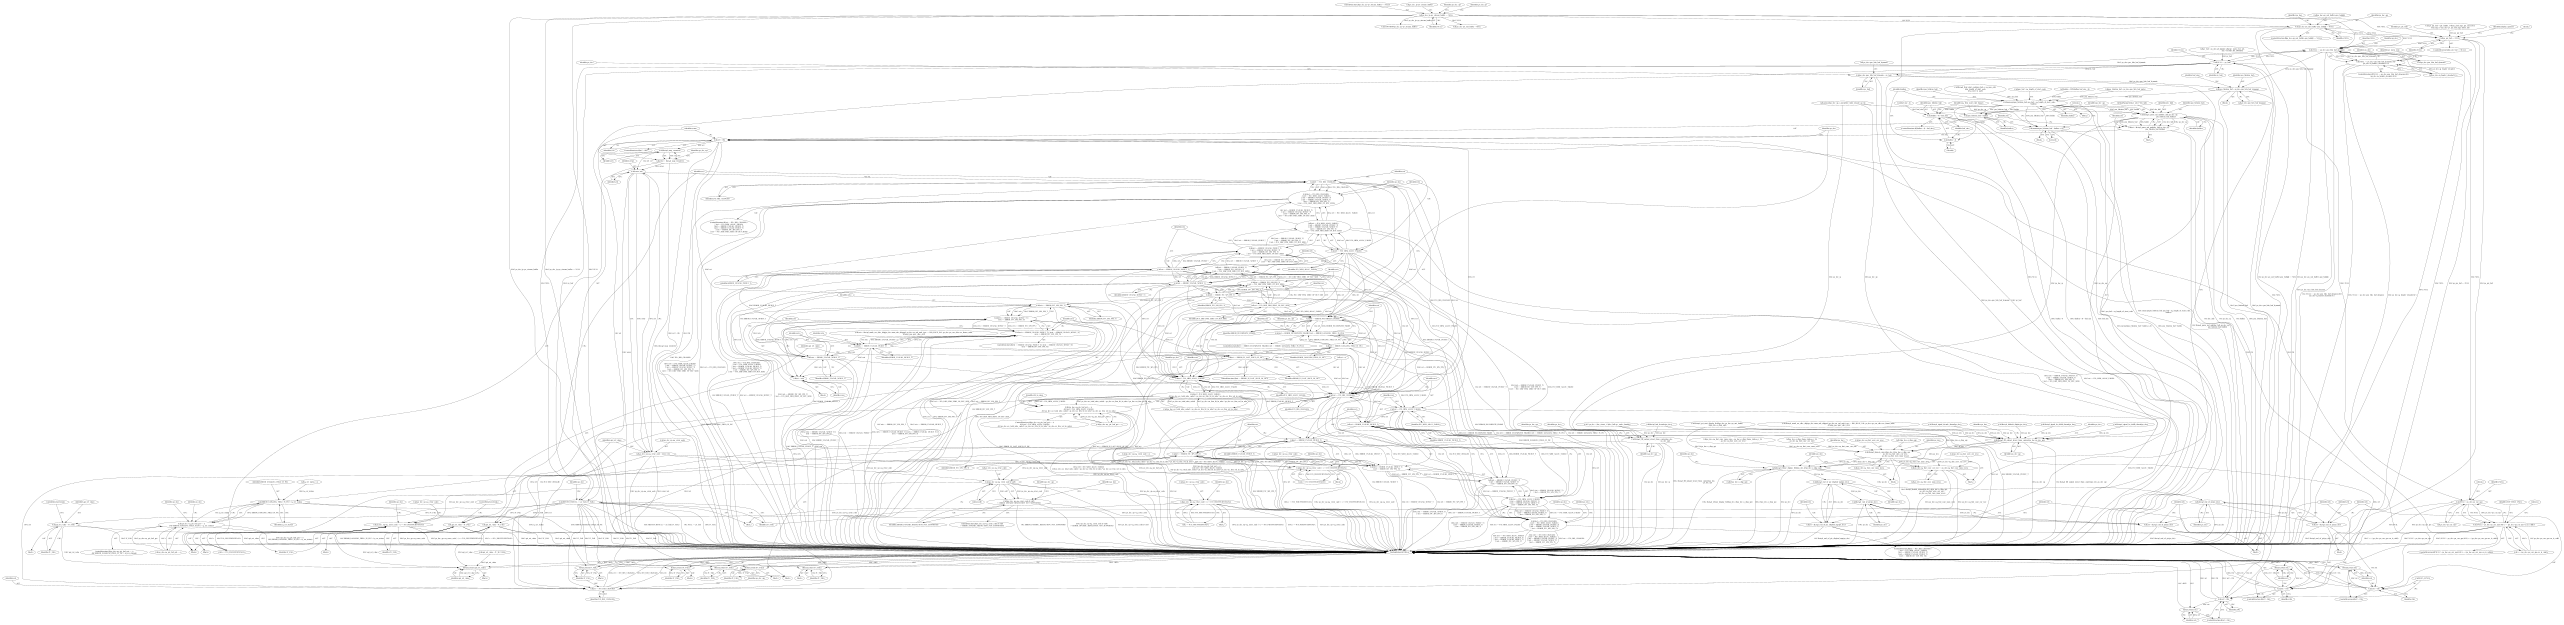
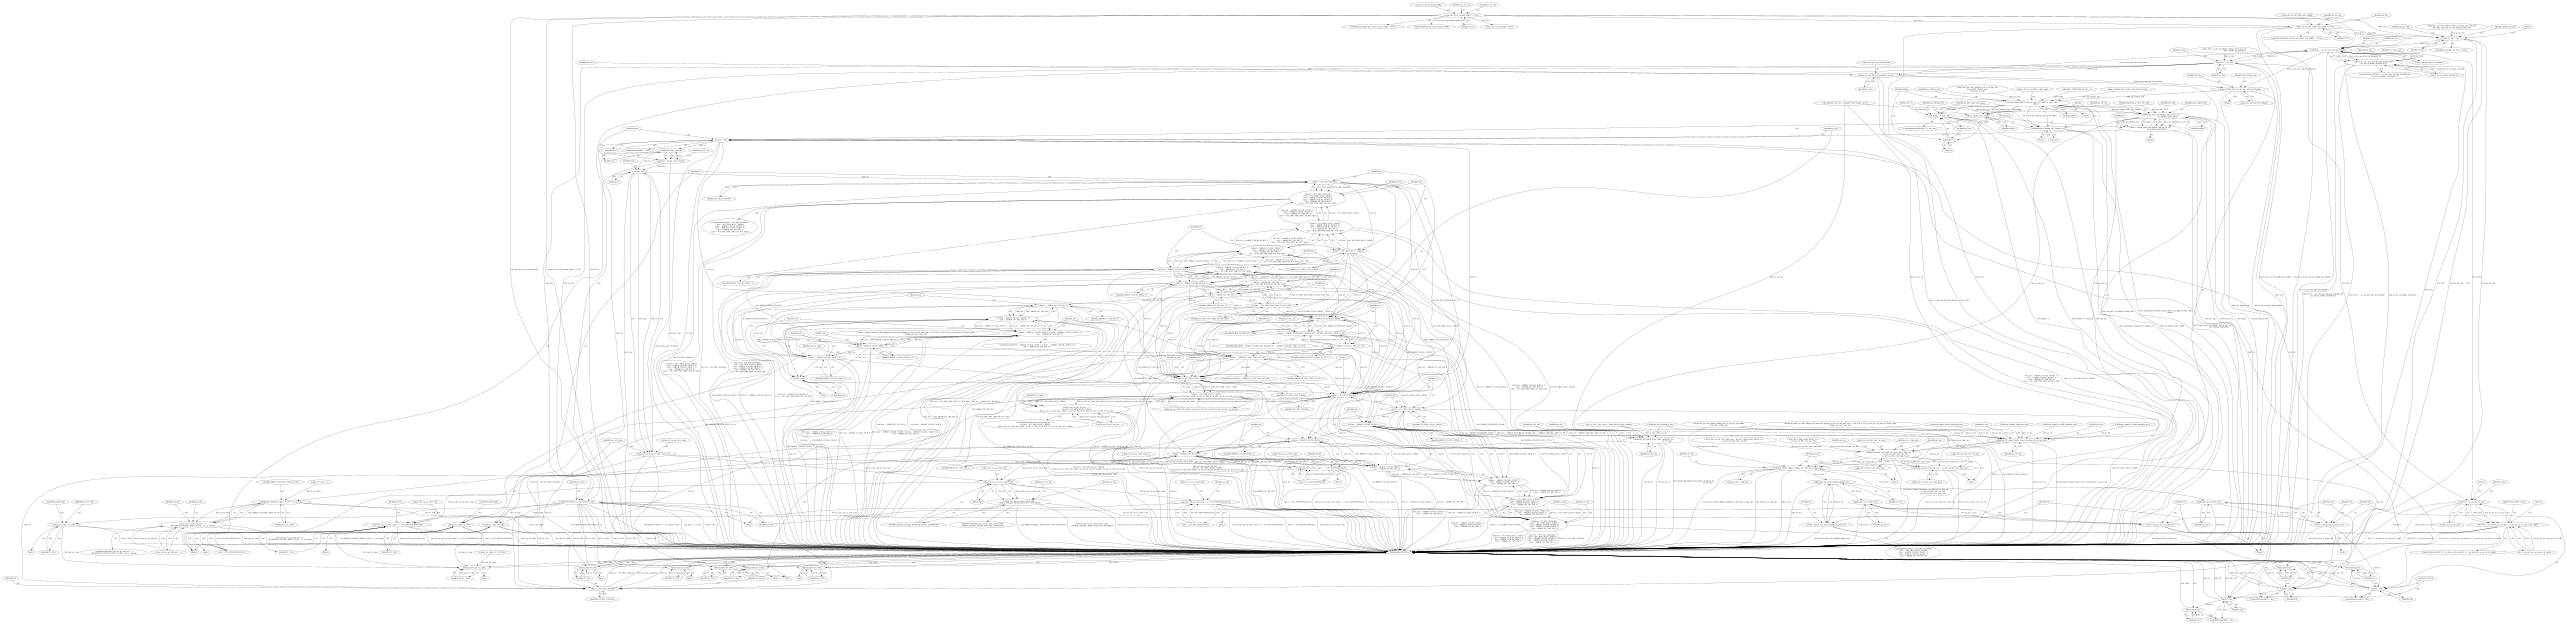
edge "(ControlStructure,if(ps_dec_ip->pv_stream_buffer == NULL))" -> "(Call,ps_dec_ip->pv_stream_buffer == NULL)": reversed
